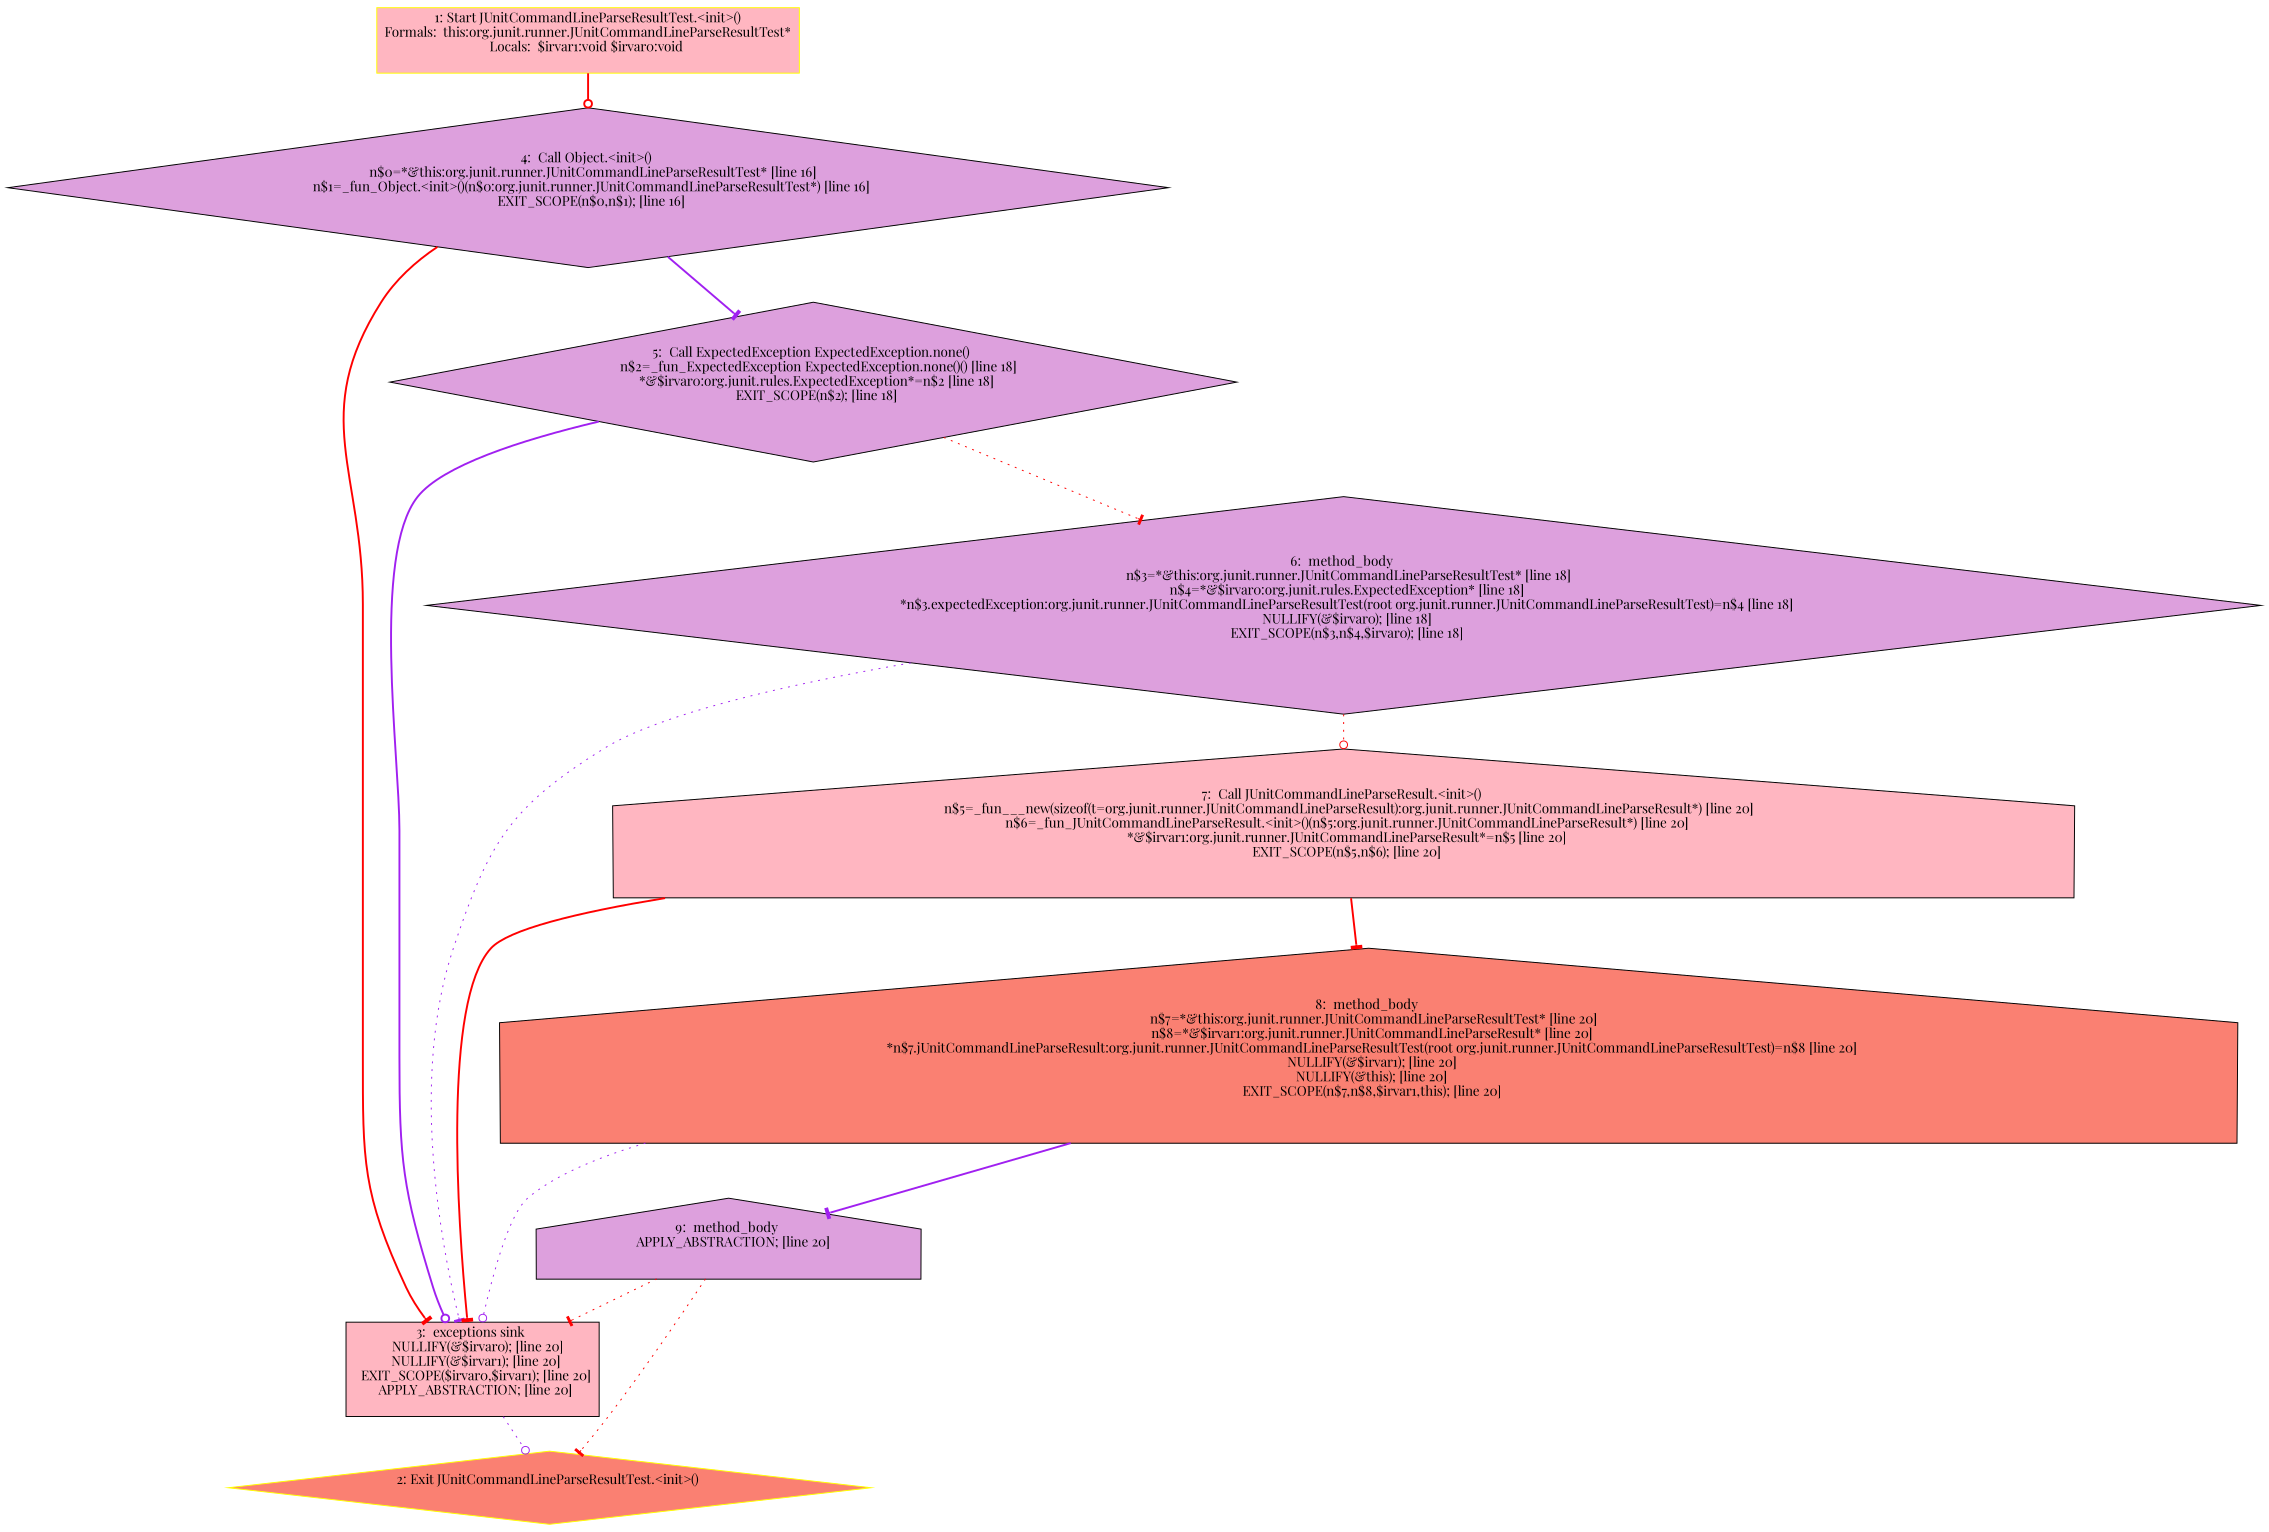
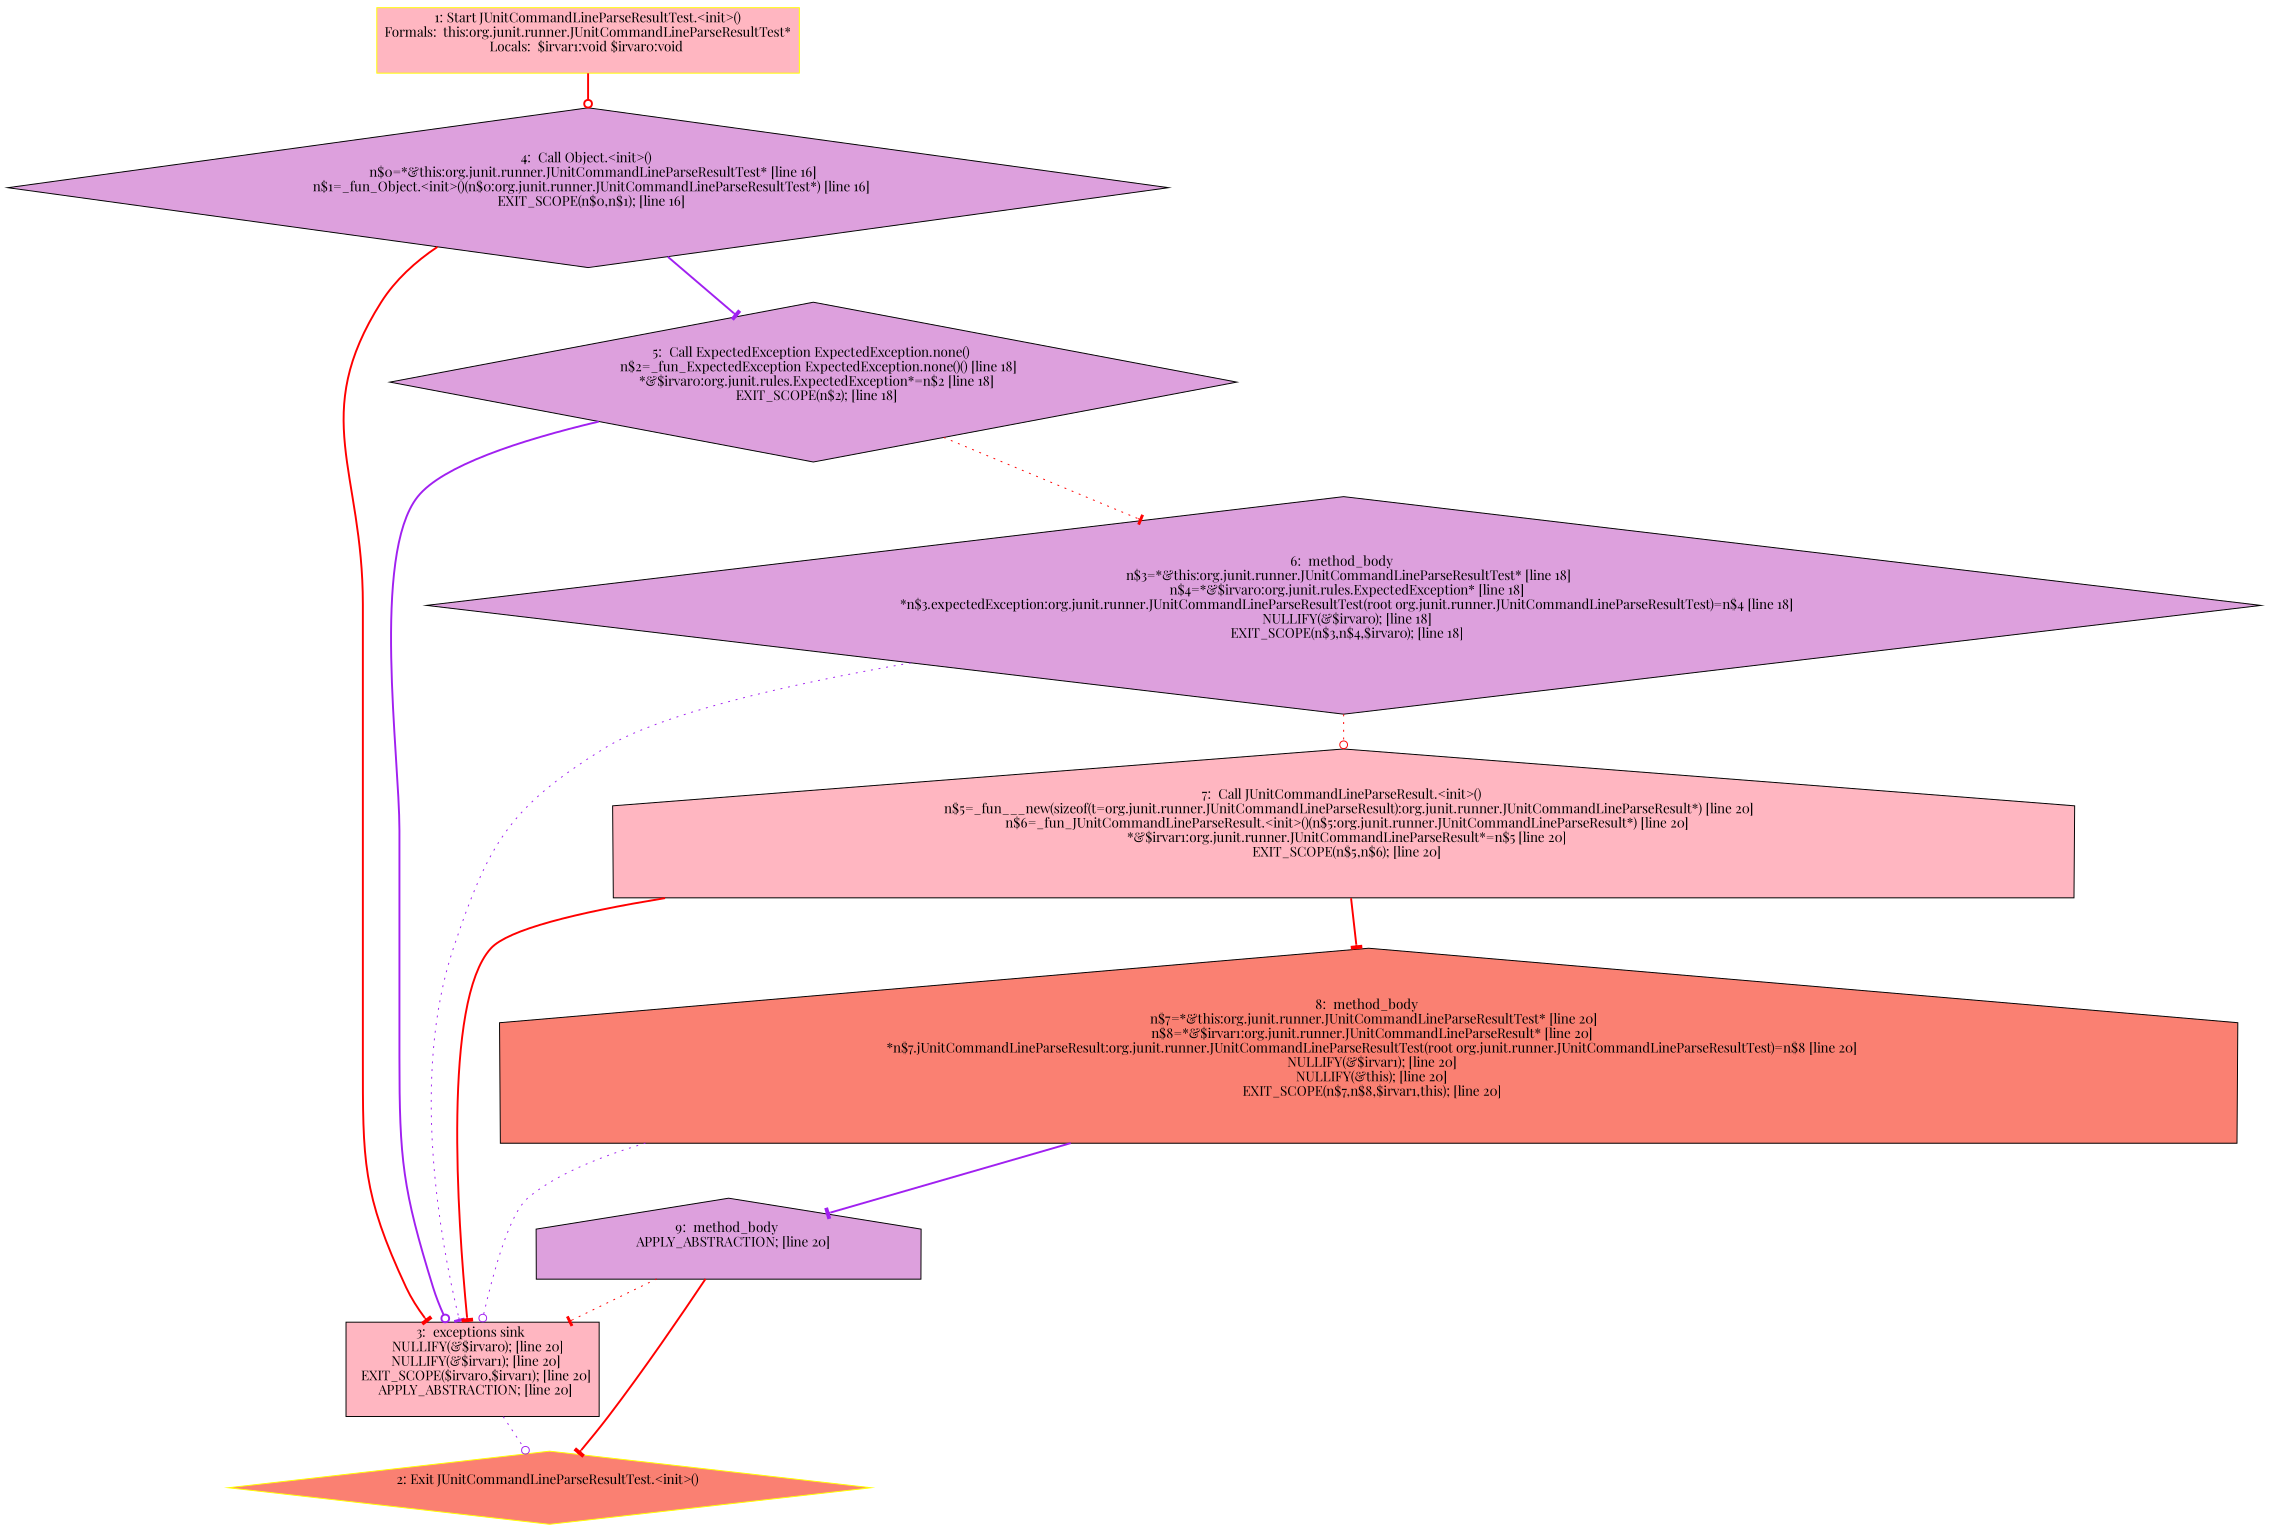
edge "9:  method_body APPLY_ABSTRACTION; [line 20]" -> "2: Exit JUnitCommandLineParseResultTest.<init>()": style dotted -> bold
